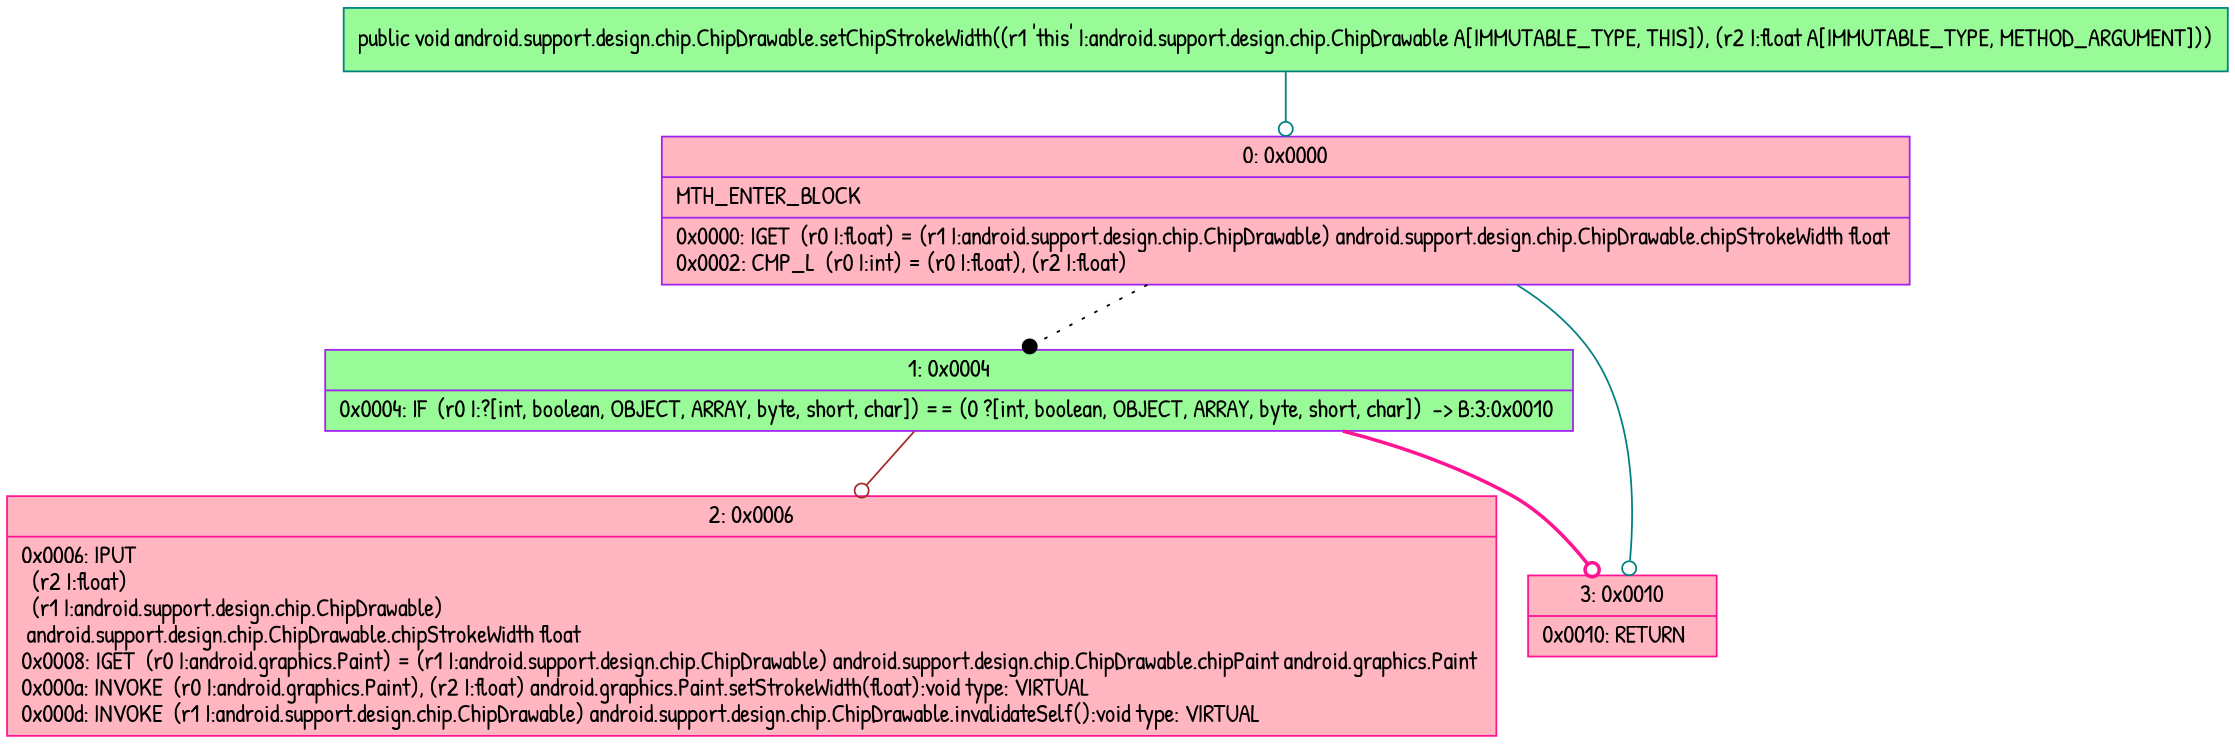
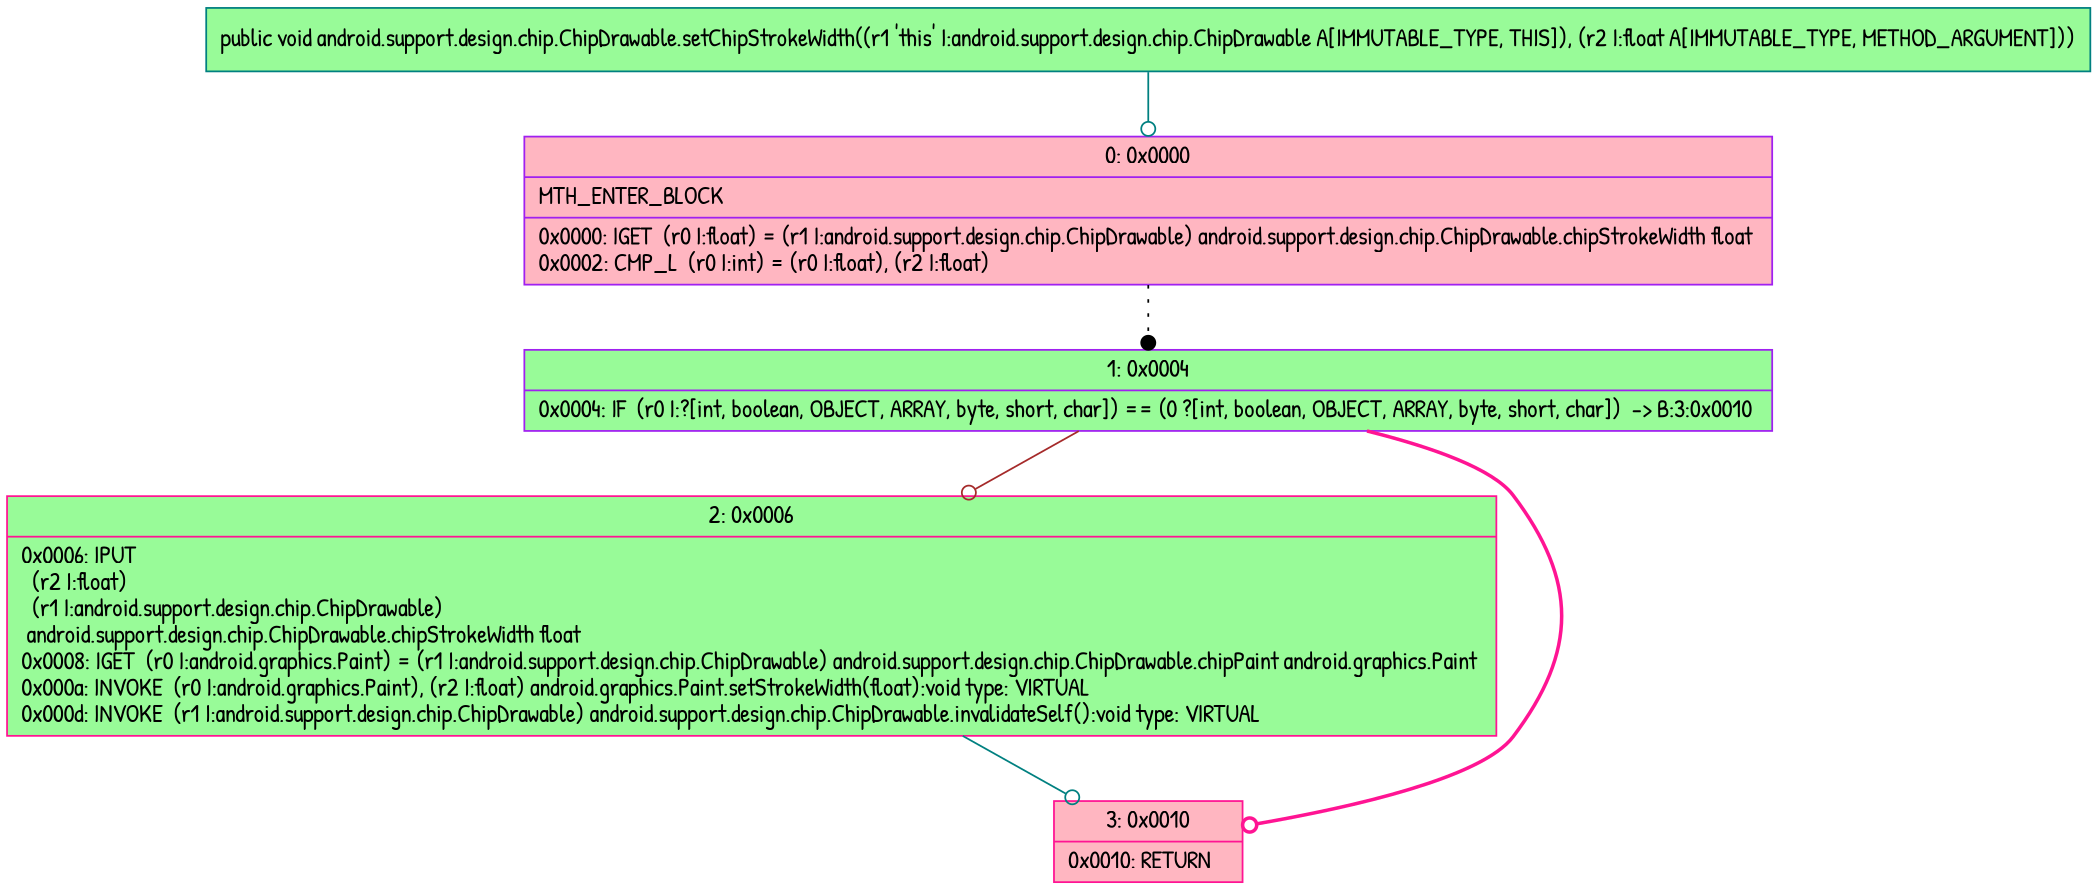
edge "0: 0x0000" -> "3: 0x0010": now "2: 0x0006" -> "3: 0x0010"
node "2: 0x0006": fillcolor lightpink -> palegreen
